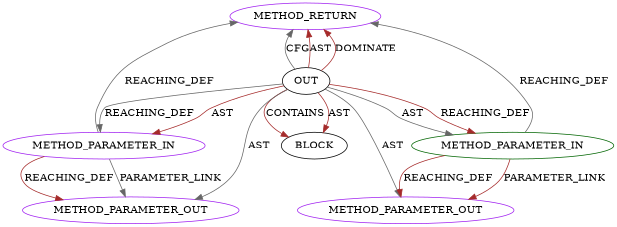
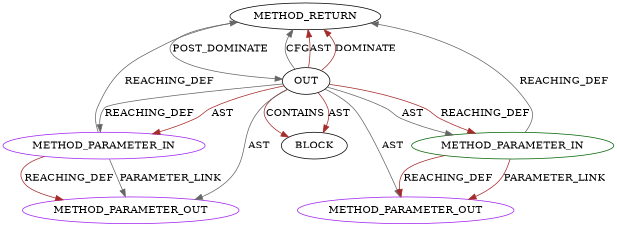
node "METHOD_RETURN": color purple -> black
edge "METHOD_RETURN" -> "OUT": added, label "POST_DOMINATE"
